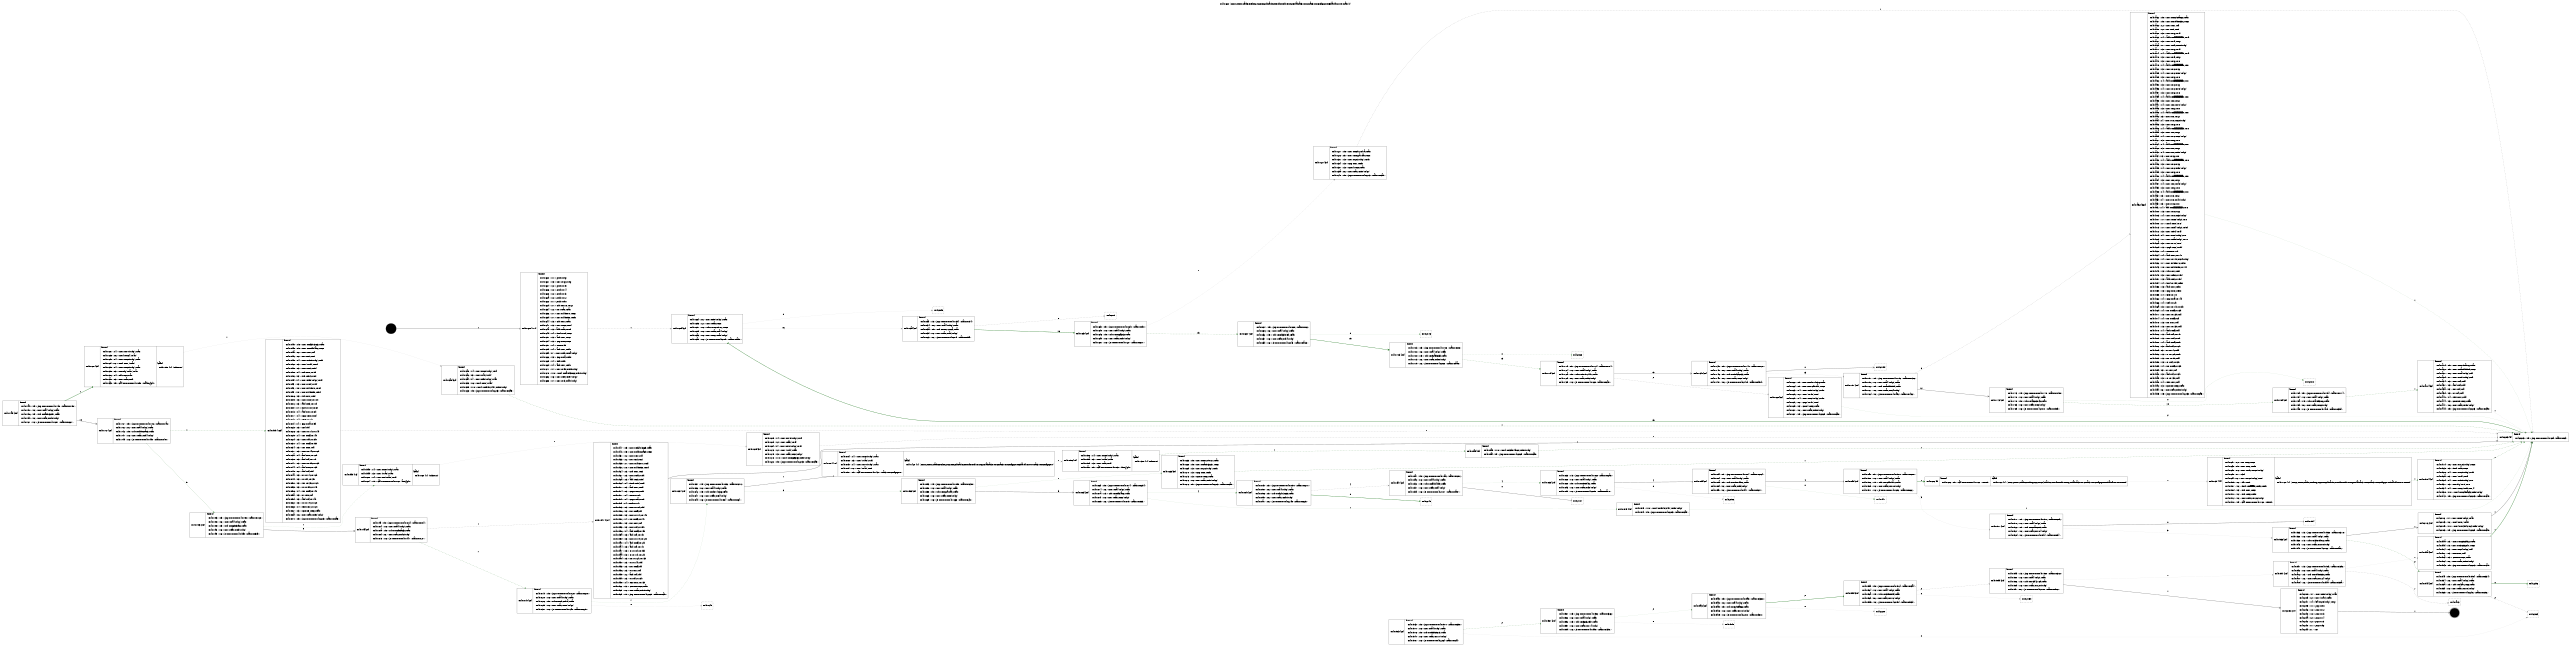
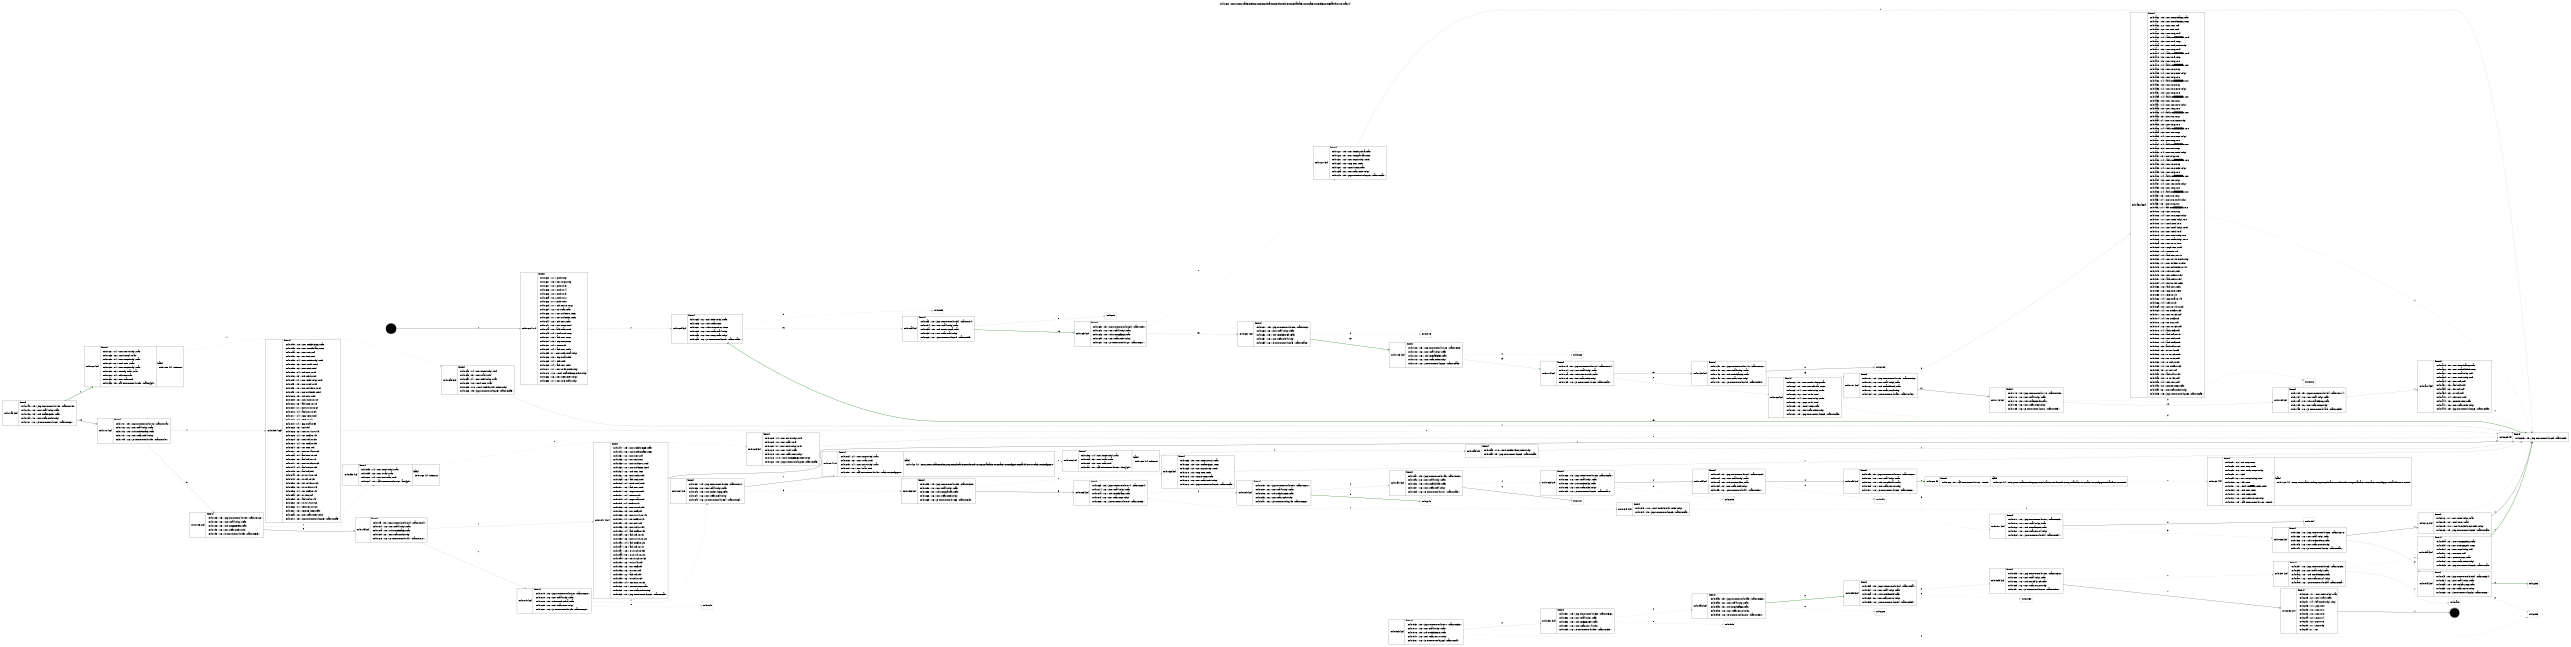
node "0x401d1d [42]": removed
